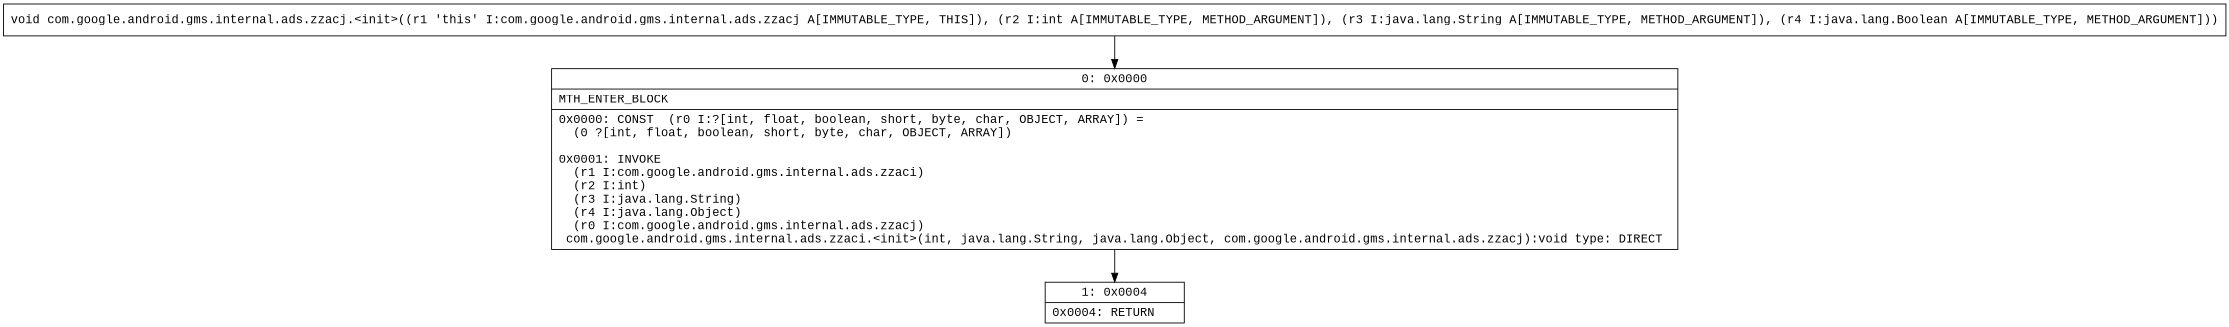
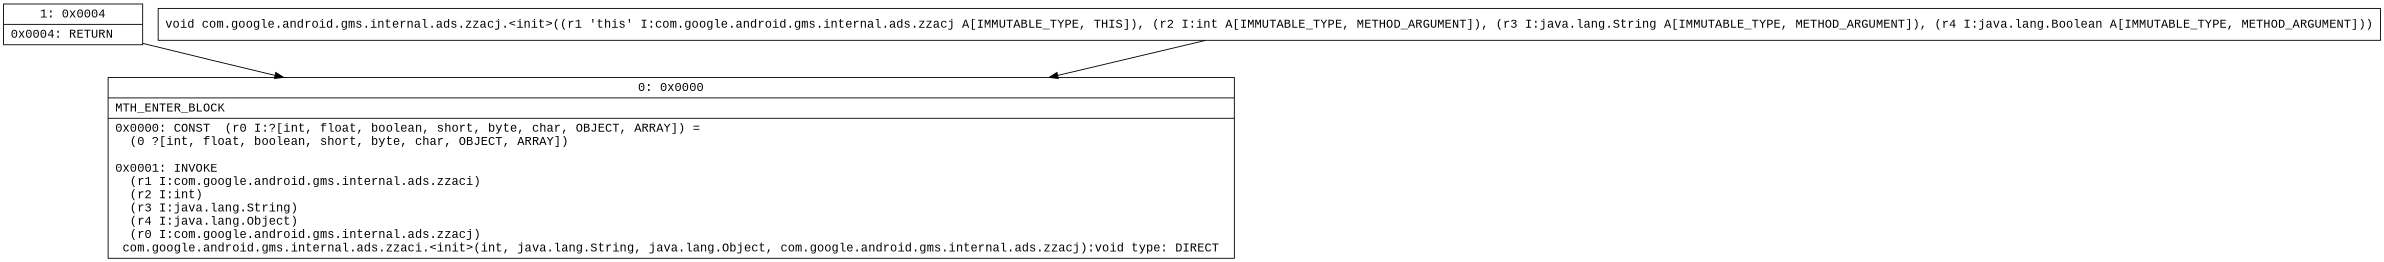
edge "0: 0x0000" -> "1: 0x0004": reversed
